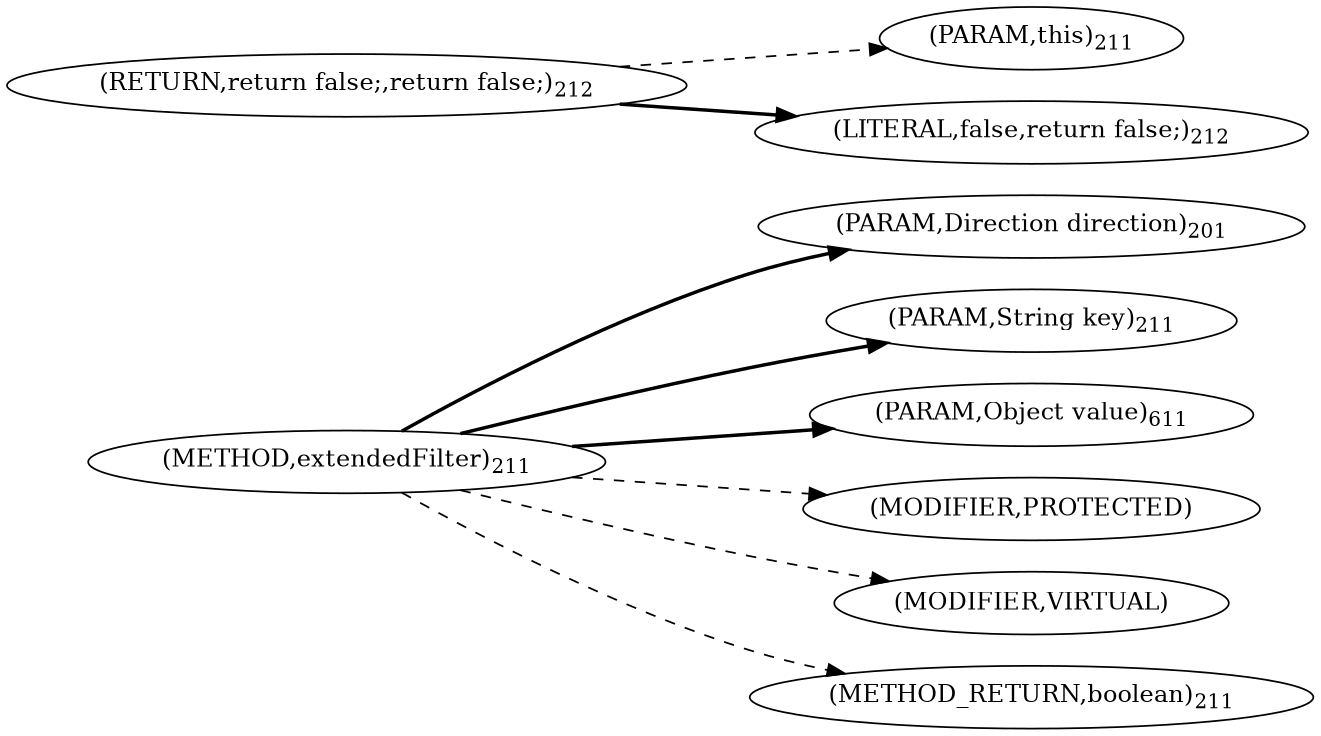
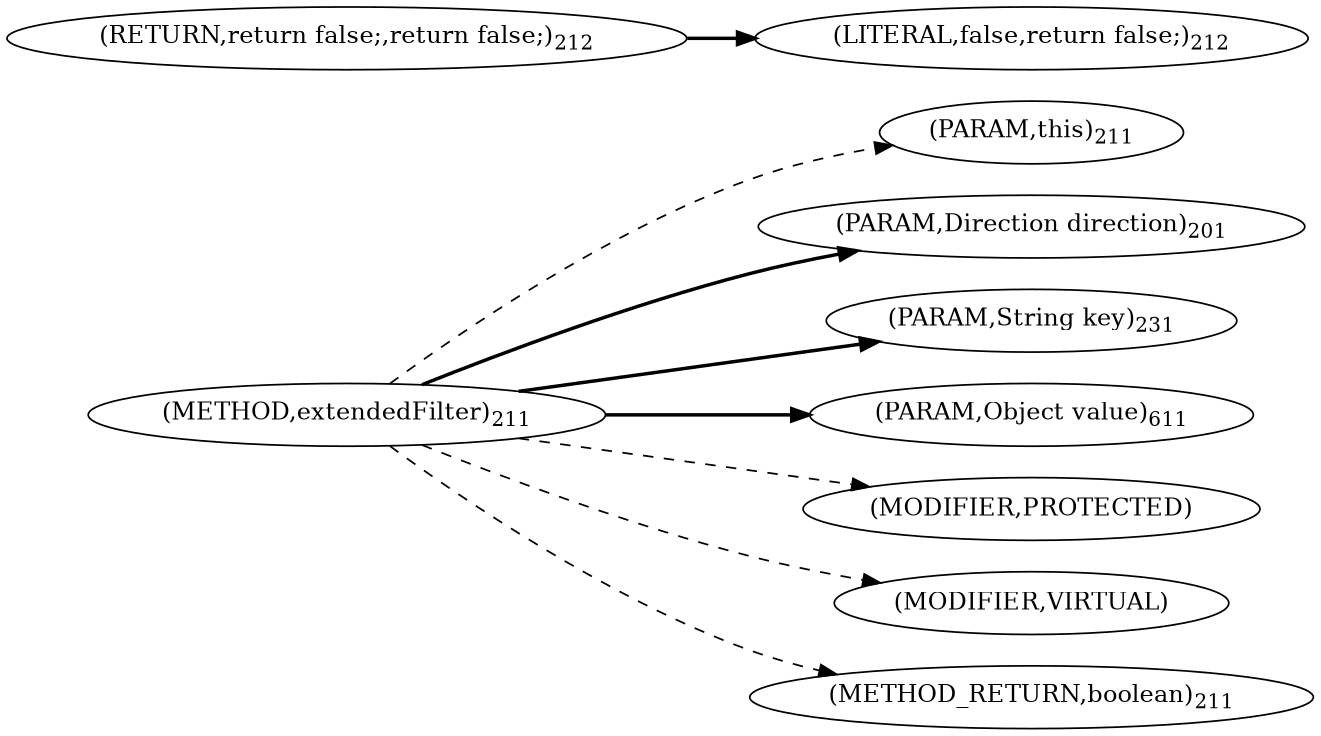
edge "(RETURN,return false;,return false;)" -> "(PARAM,this)": now "(METHOD,extendedFilter)" -> "(PARAM,this)"
node "(PARAM,String key)": text "211" -> "231"
